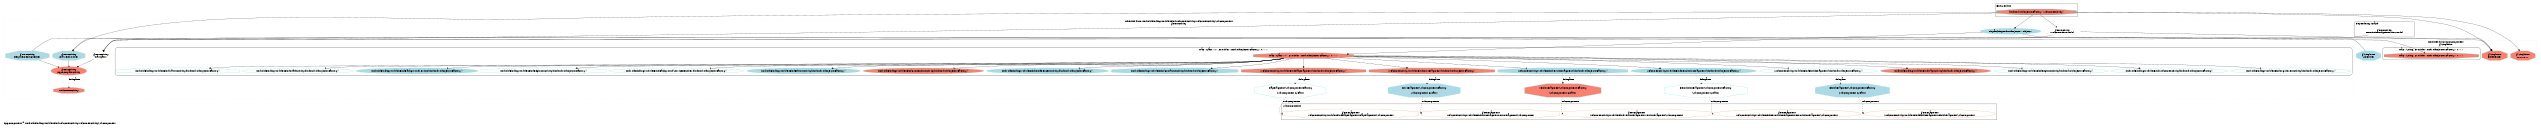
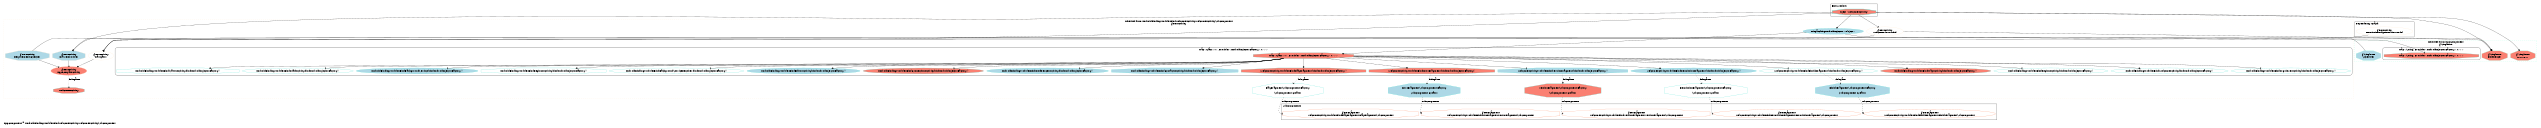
node "bindAndroidInjectorFactory (WelcomeActivity)": label "bindAndroidInjectorFactory (WelcomeActivity)" -> "inject (WelcomeActivity)"
